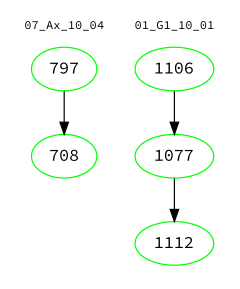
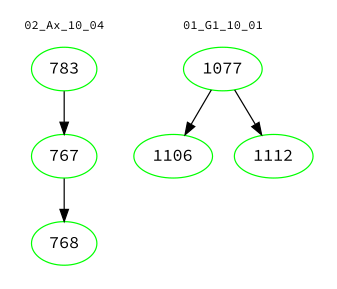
cluster "07_Ax_10_04": label "07_Ax_10_04" -> "02_Ax_10_04"
node "783": added
node "797": label "797" -> "767"
edge "1106" -> "1077": reversed
node "708": label "708" -> "768"
